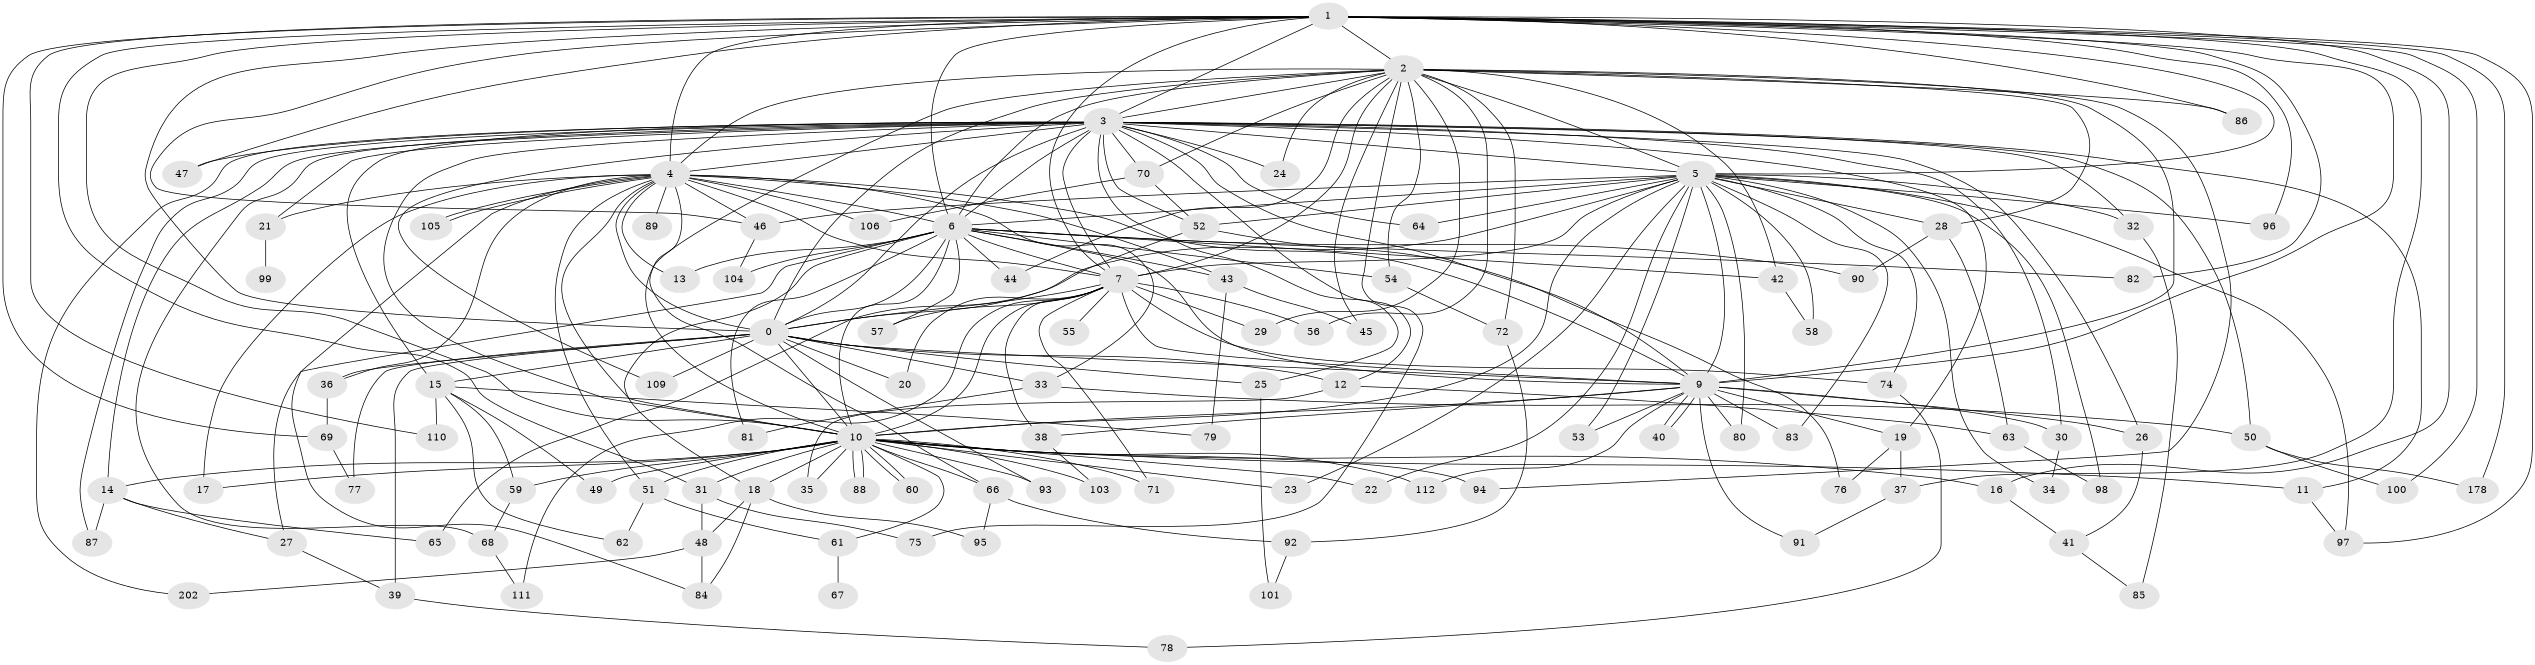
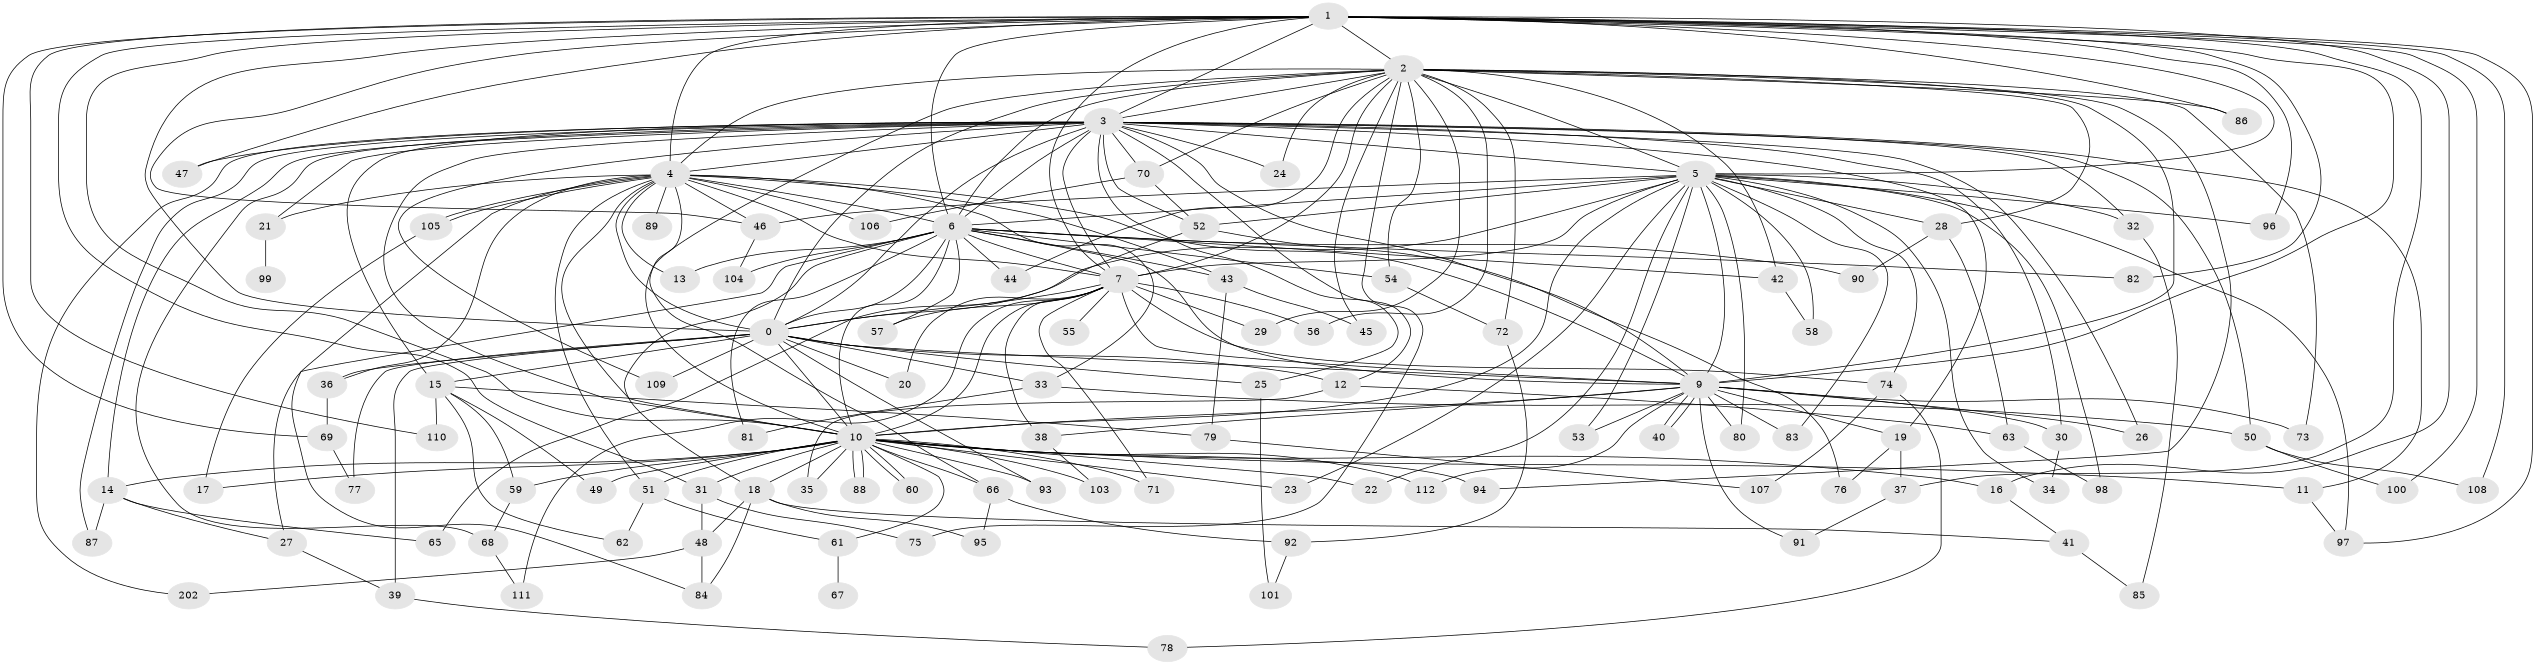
node "64": removed
edge "4" -- "17": now "105" -- "17"
node "73": added
node "107": added
node "178": label "178" -> "108"
edge "26" -- "41": now "18" -- "41"
